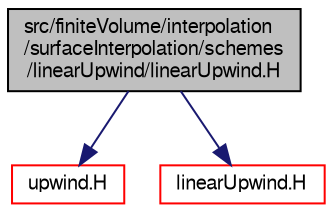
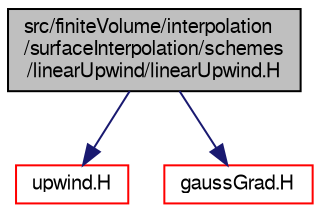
node "linearUpwind.H": label "linearUpwind.H" -> "gaussGrad.H"
